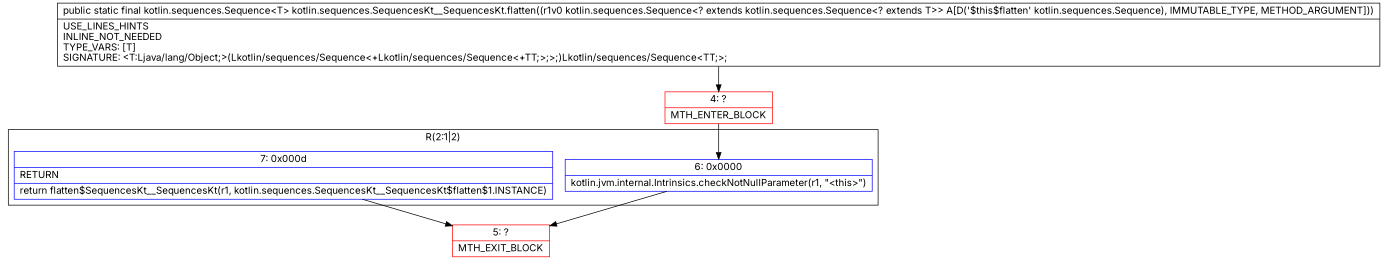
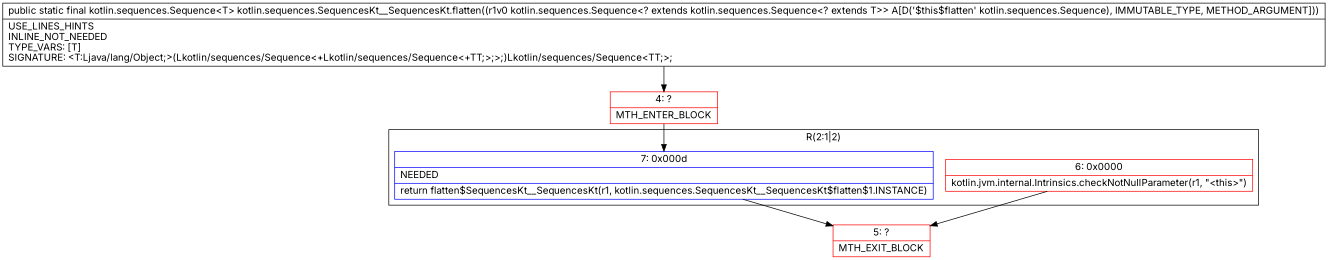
edge "4: ?" -> "6: 0x0000": now "4: ?" -> "7: 0x000d"
node "7: 0x000d": text "RETURN" -> "NEEDED"
node "6: 0x0000": color blue -> red
